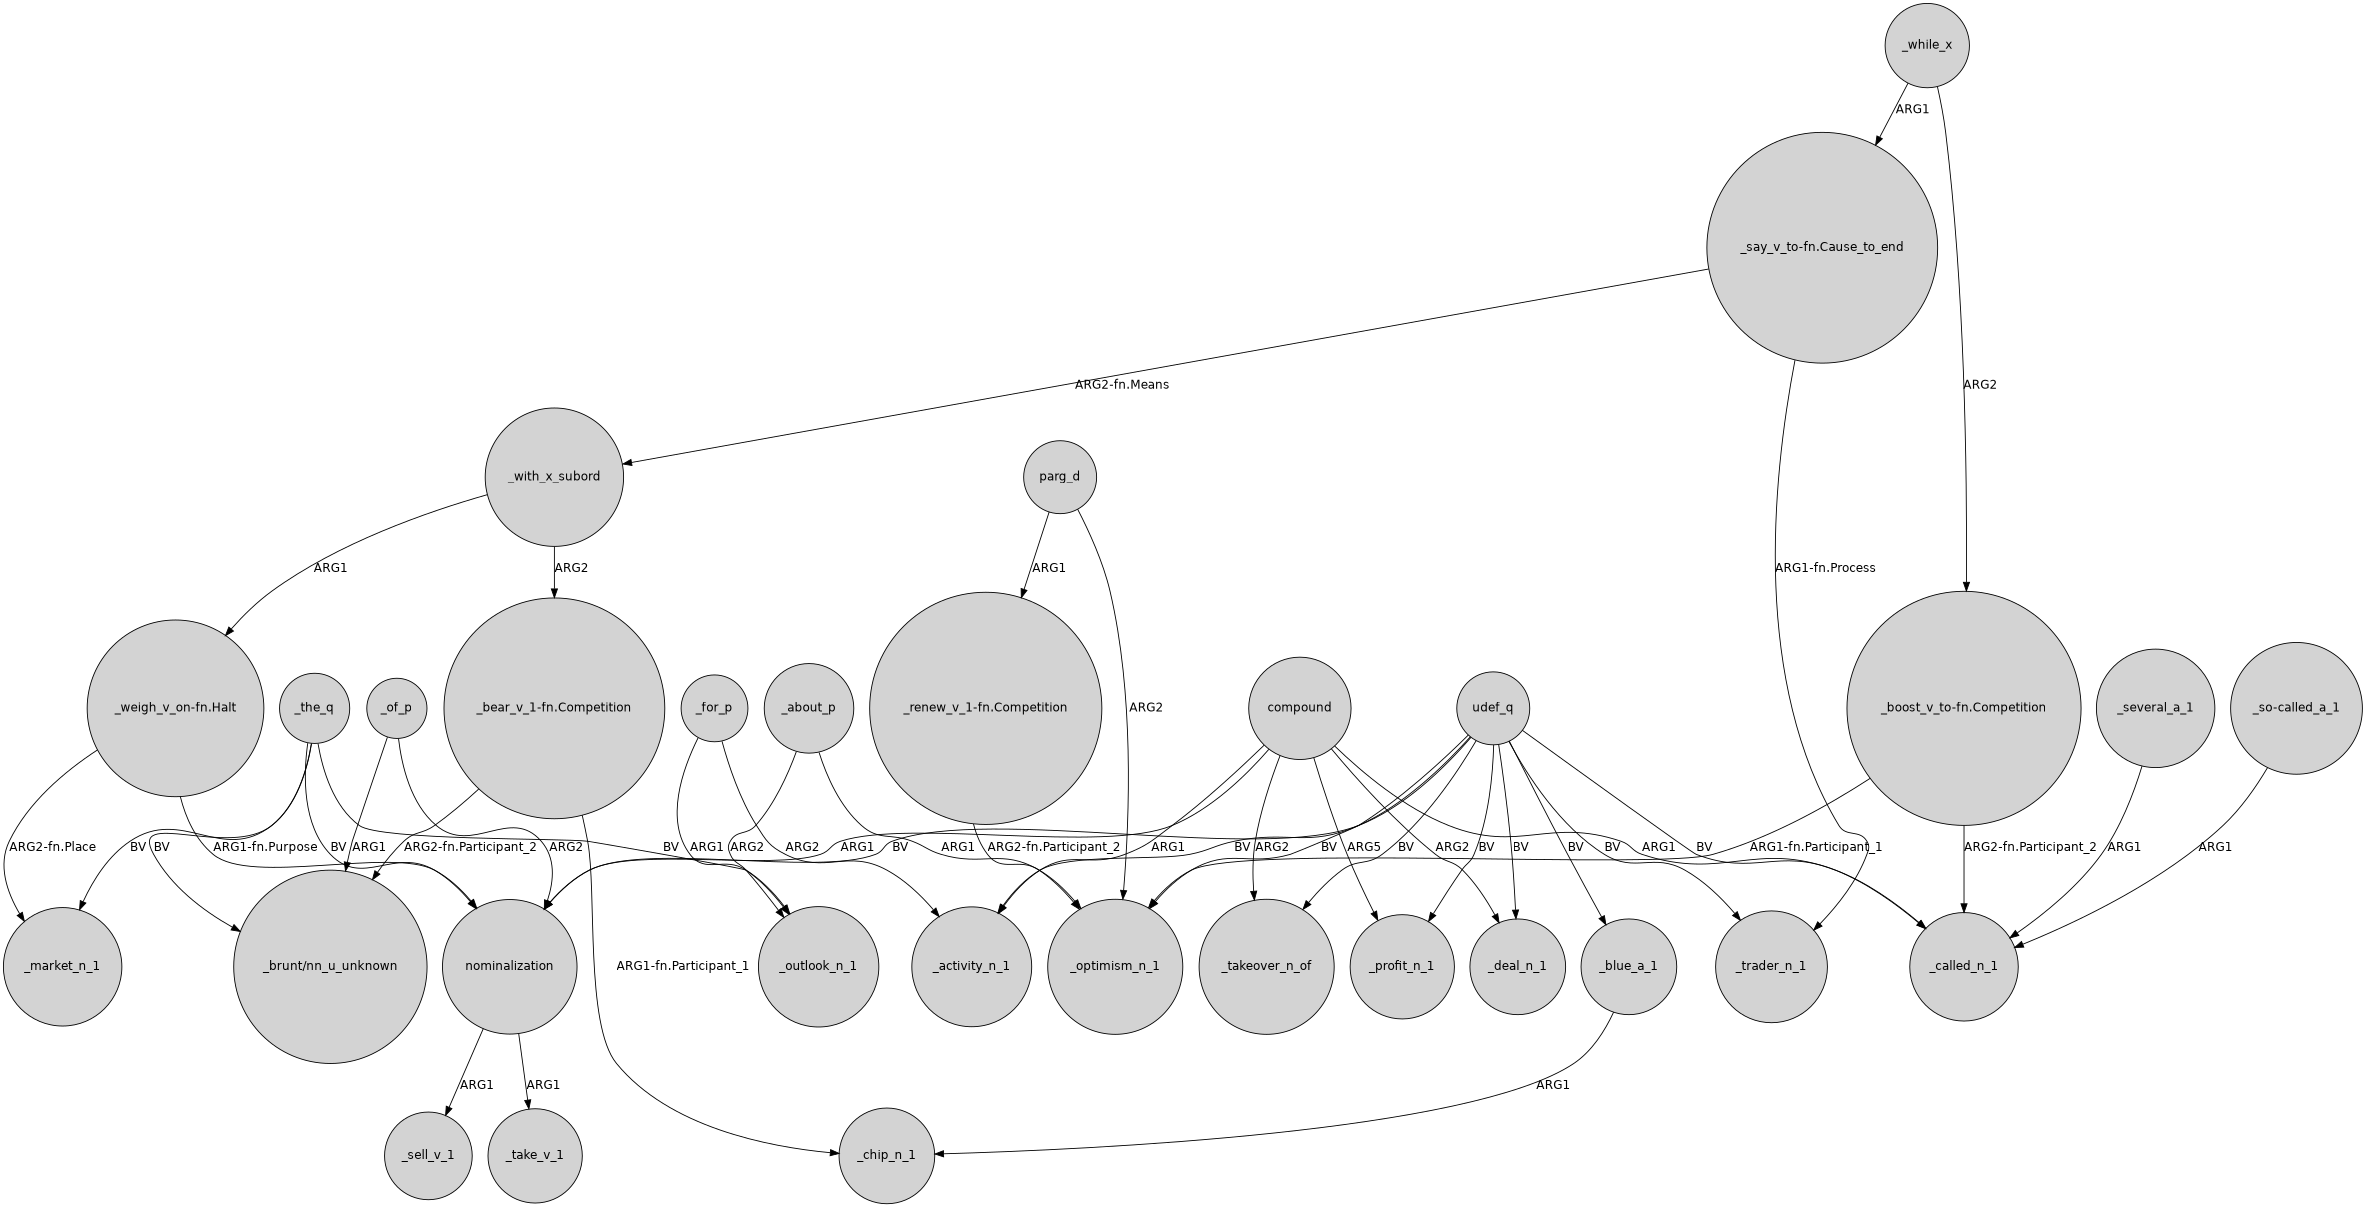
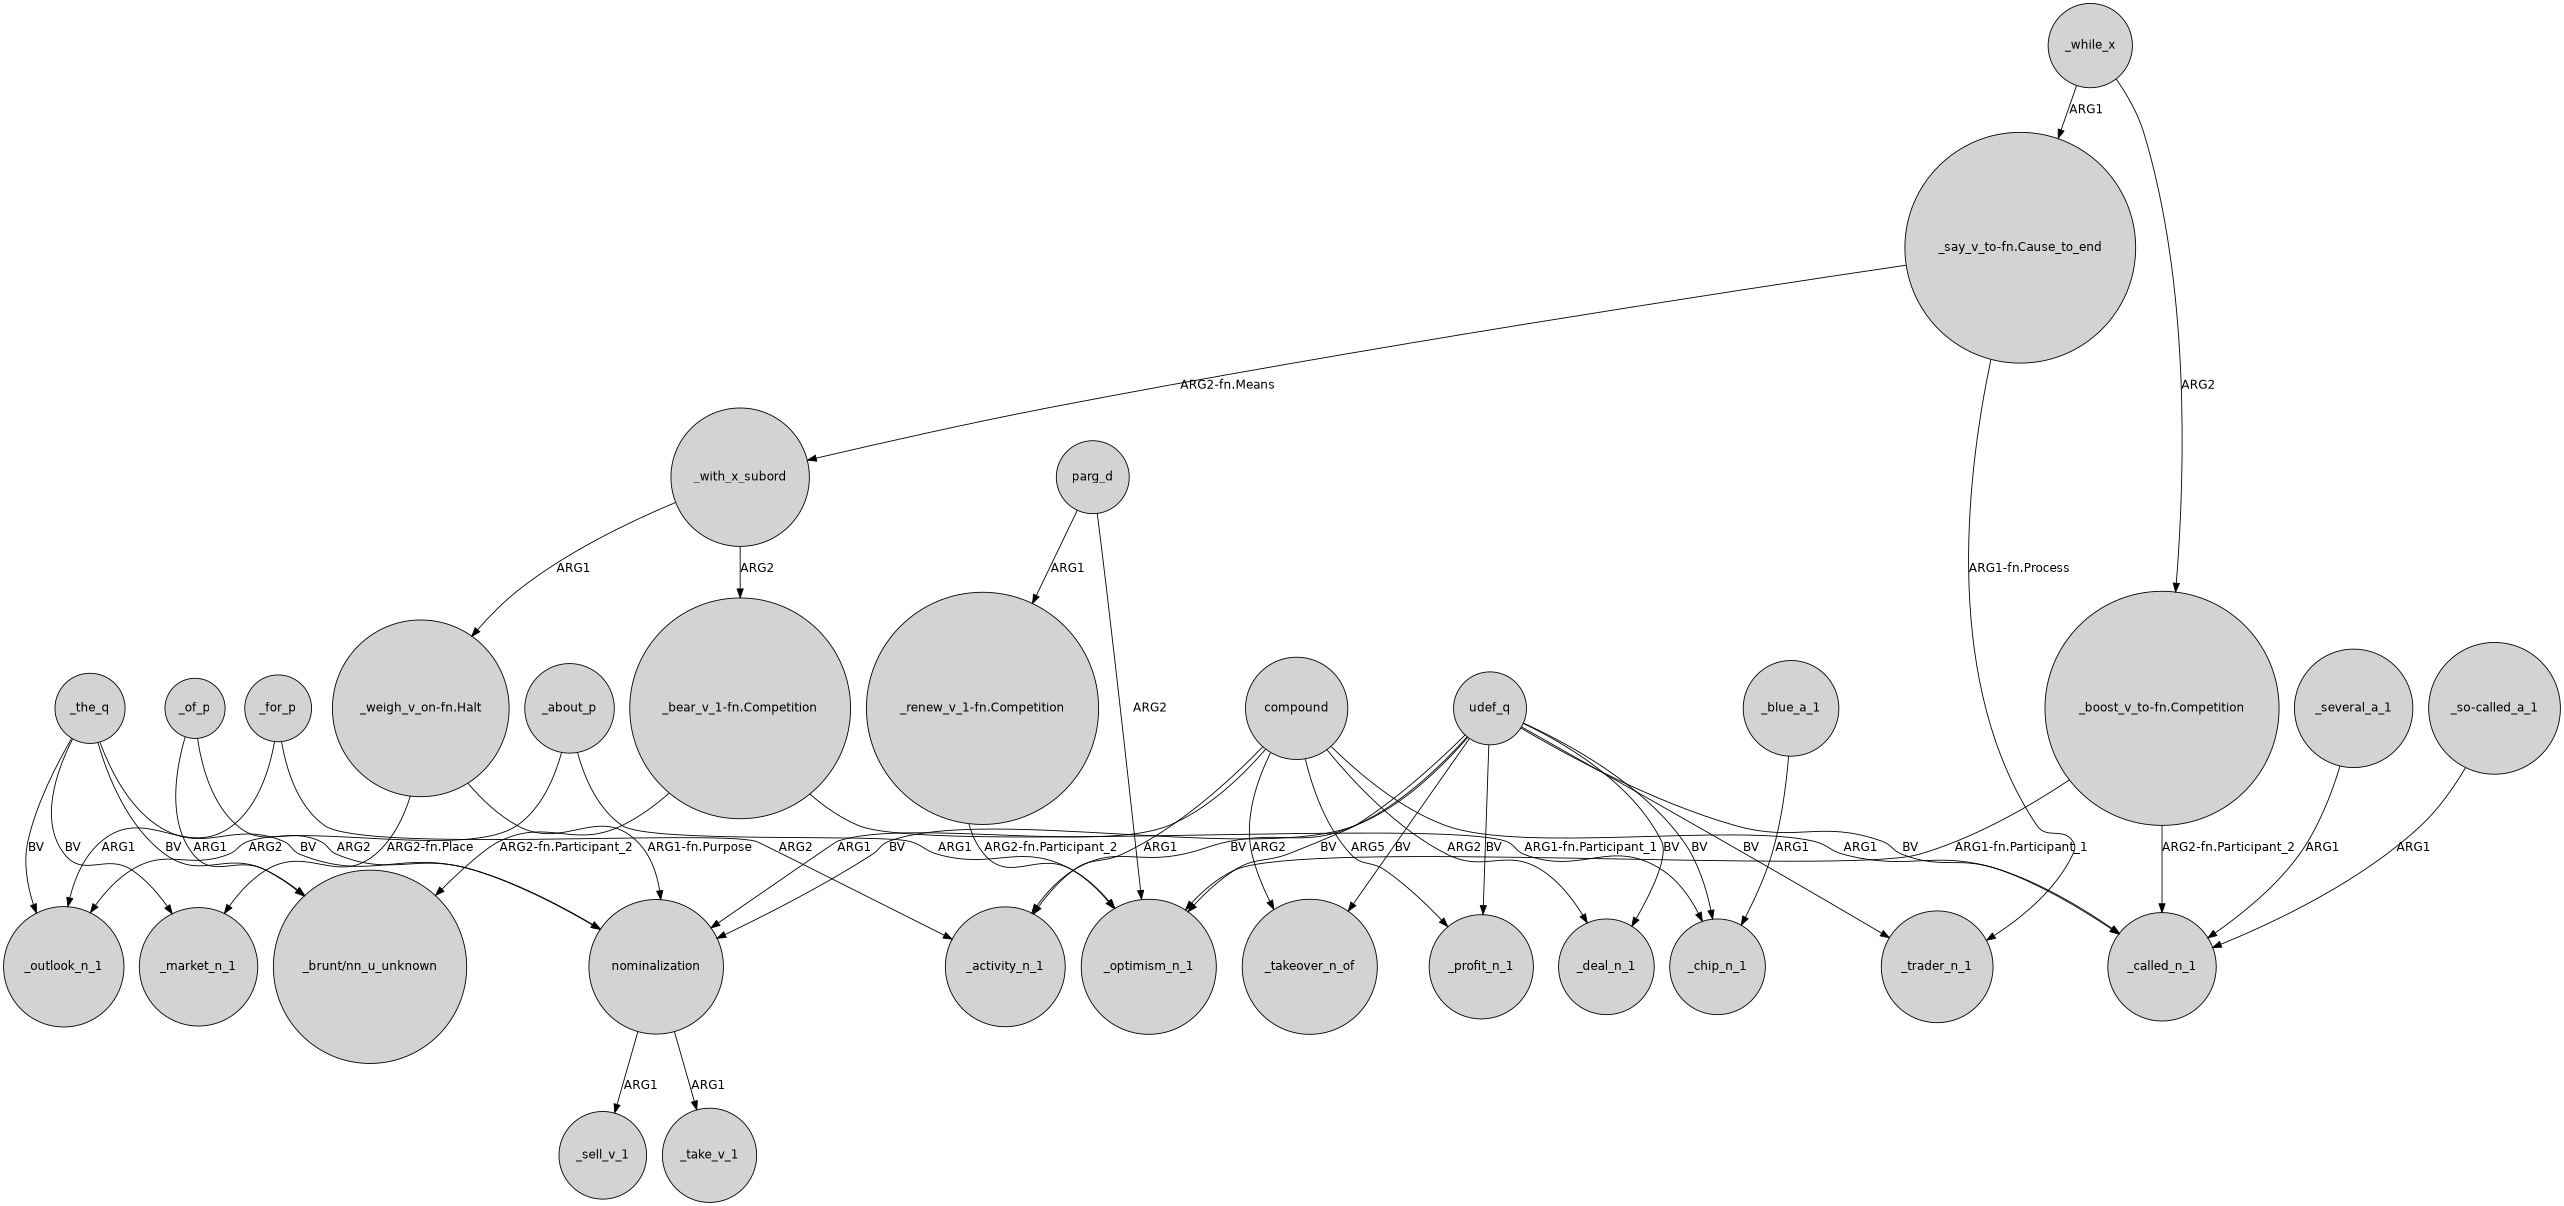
edge "udef_q" -> "_blue_a_1": now "udef_q" -> "_chip_n_1"
